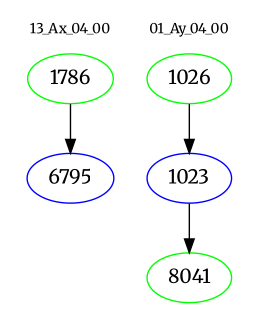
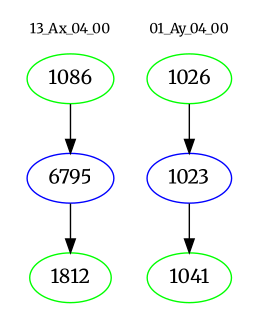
node "1786": label "1786" -> "1086"
node "1812": added
node "8041": label "8041" -> "1041"
